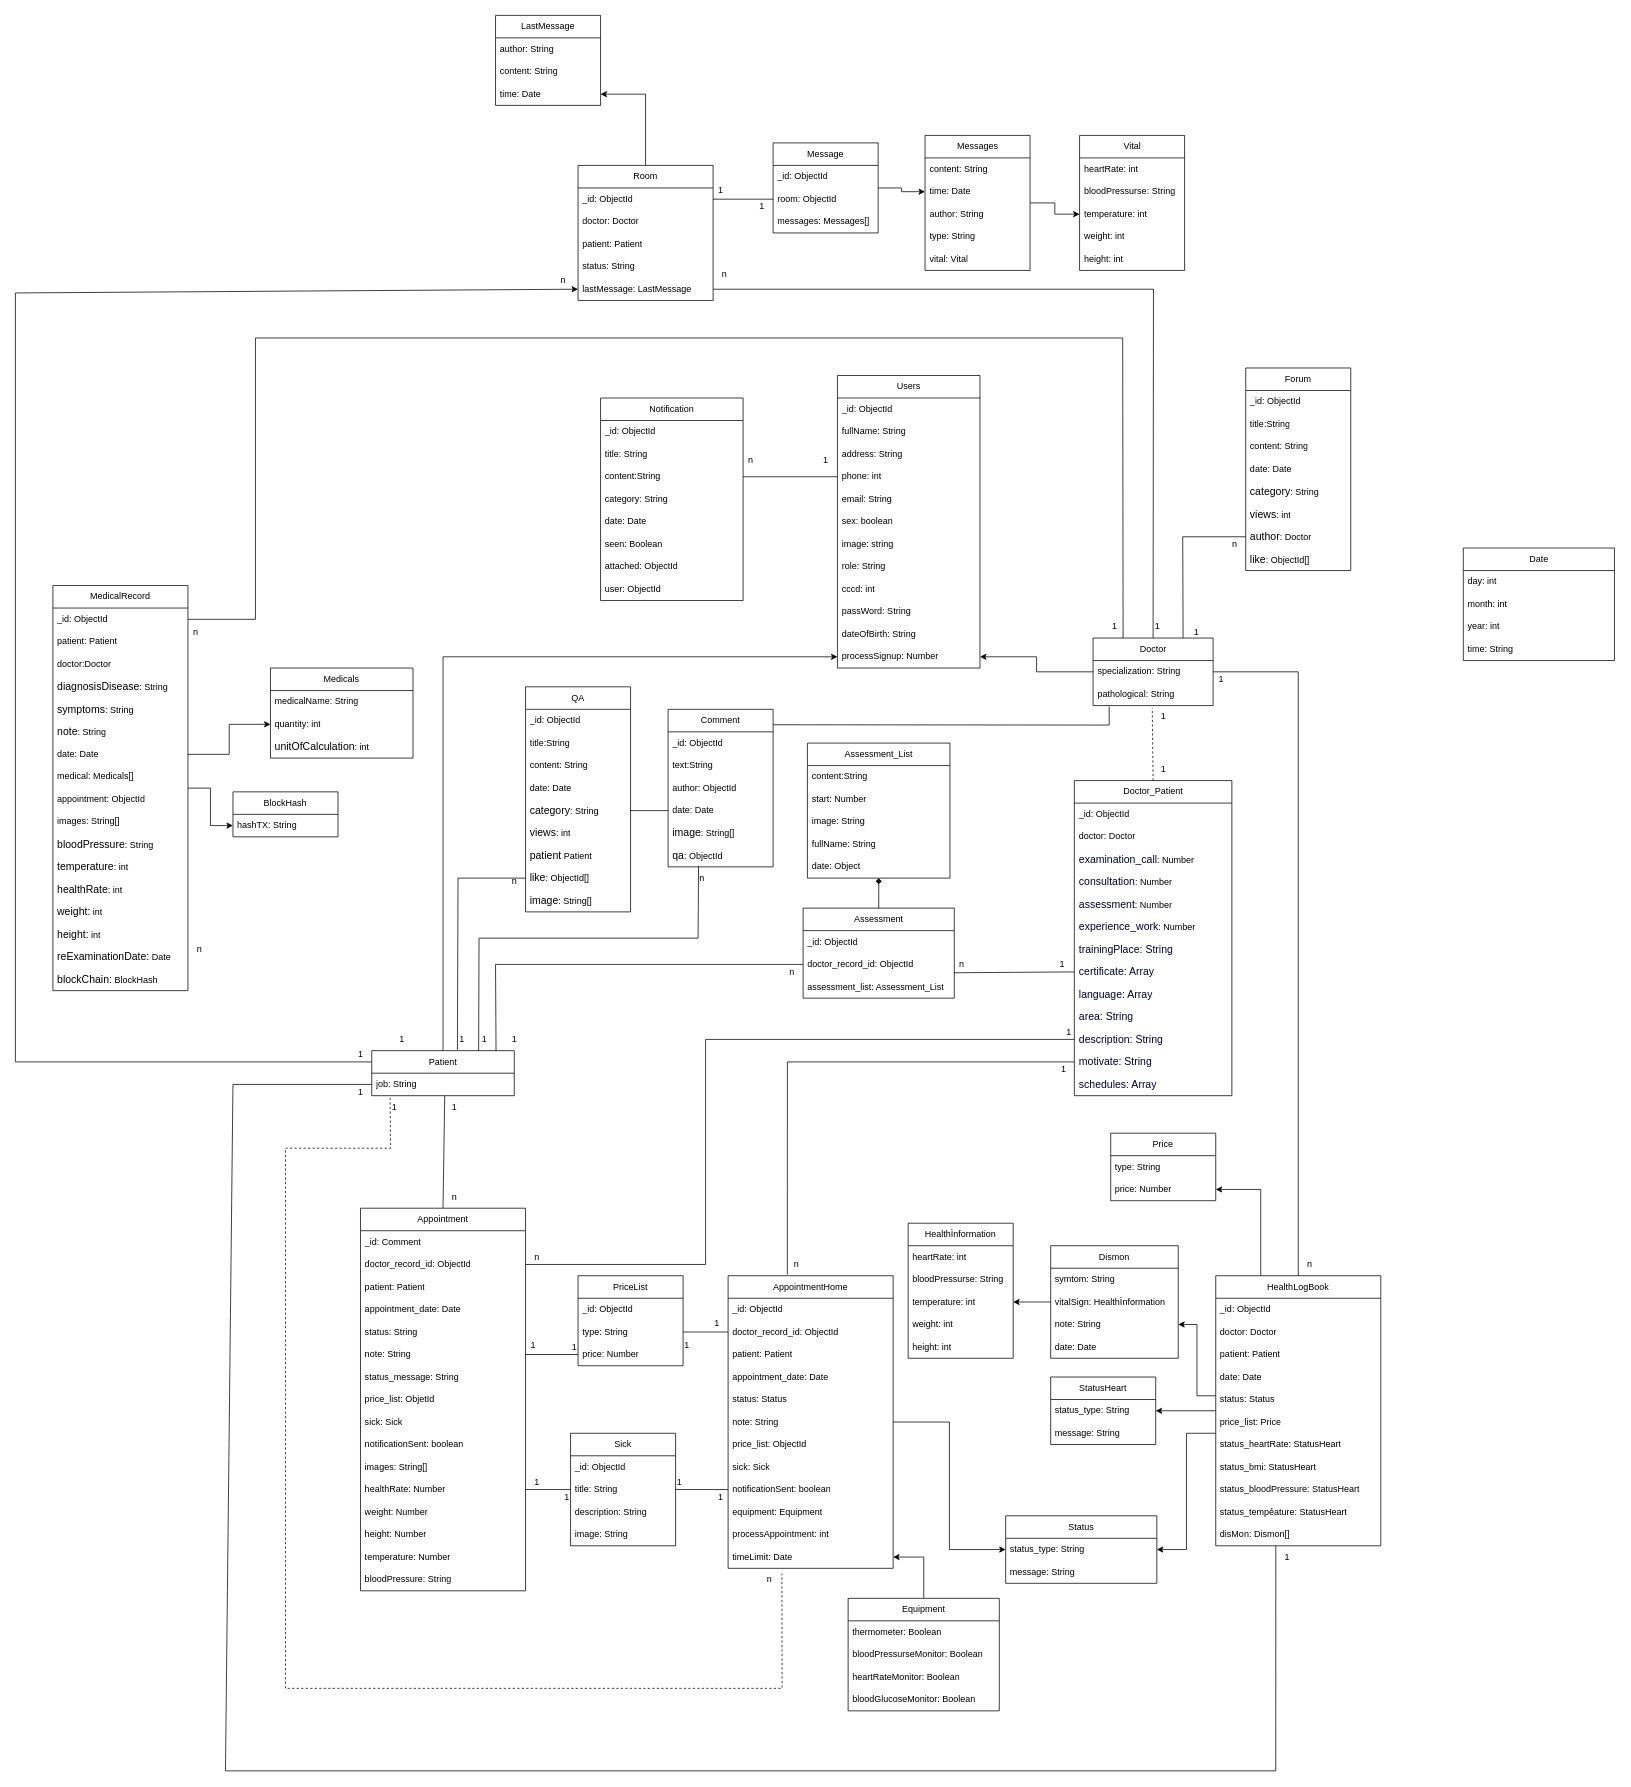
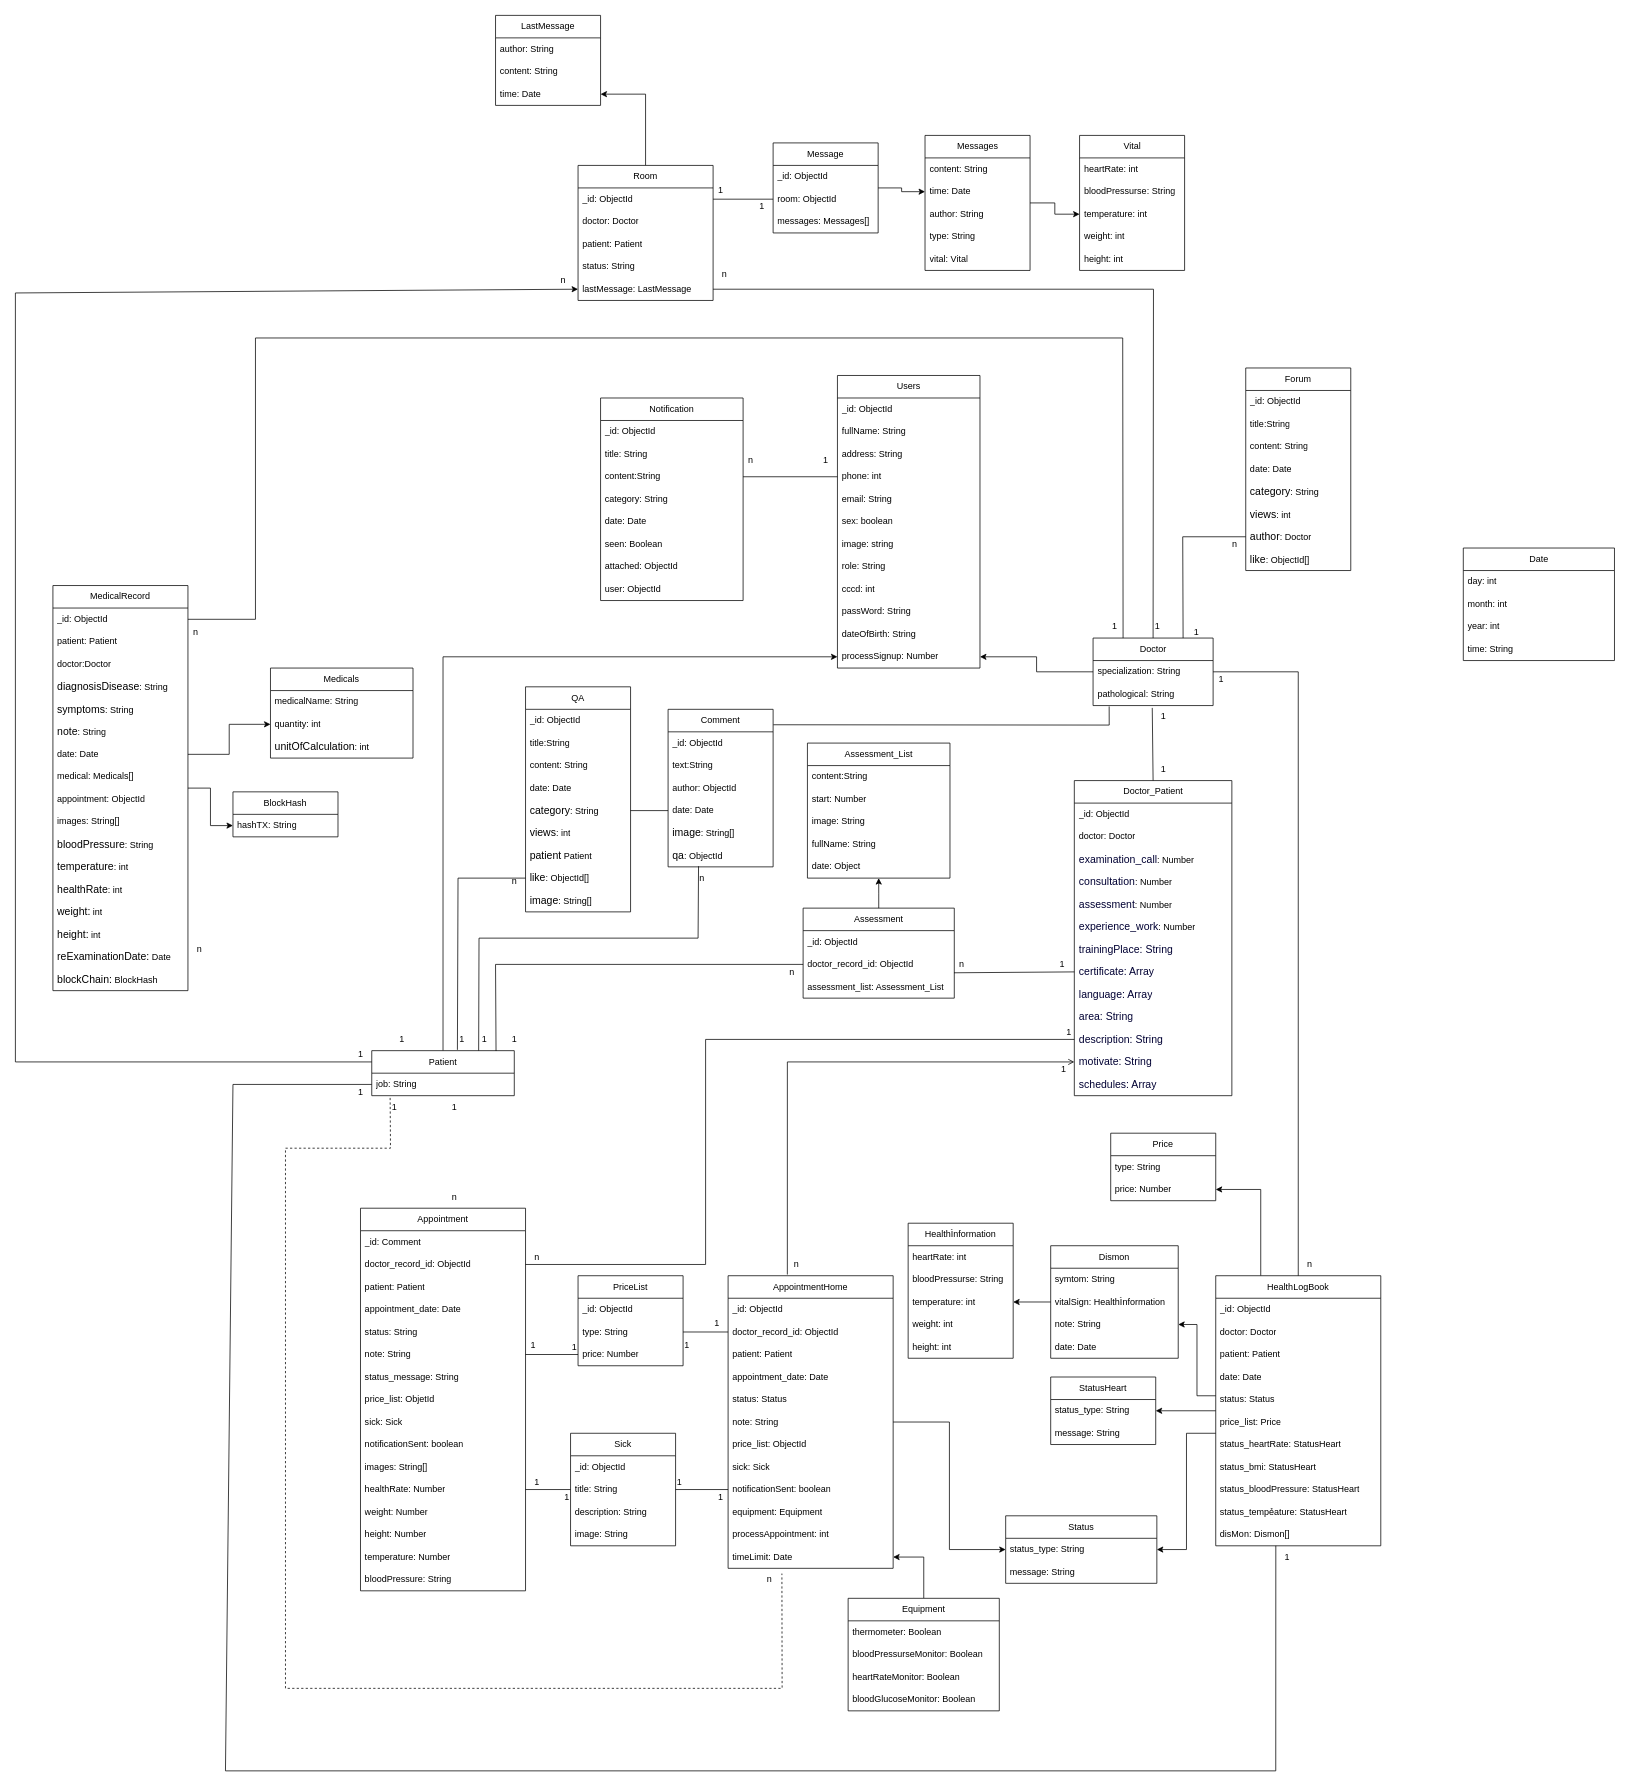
edge "pathological: String" -- "Doctor_Patient": style dashed -> solid
edge "Assessment" -> "date: Object": arrowhead diamond -> classic
edge "motivate: String" -- "AppointmentHome": arrowhead none -> open
edge "job: String" -- "Appointment": removed
